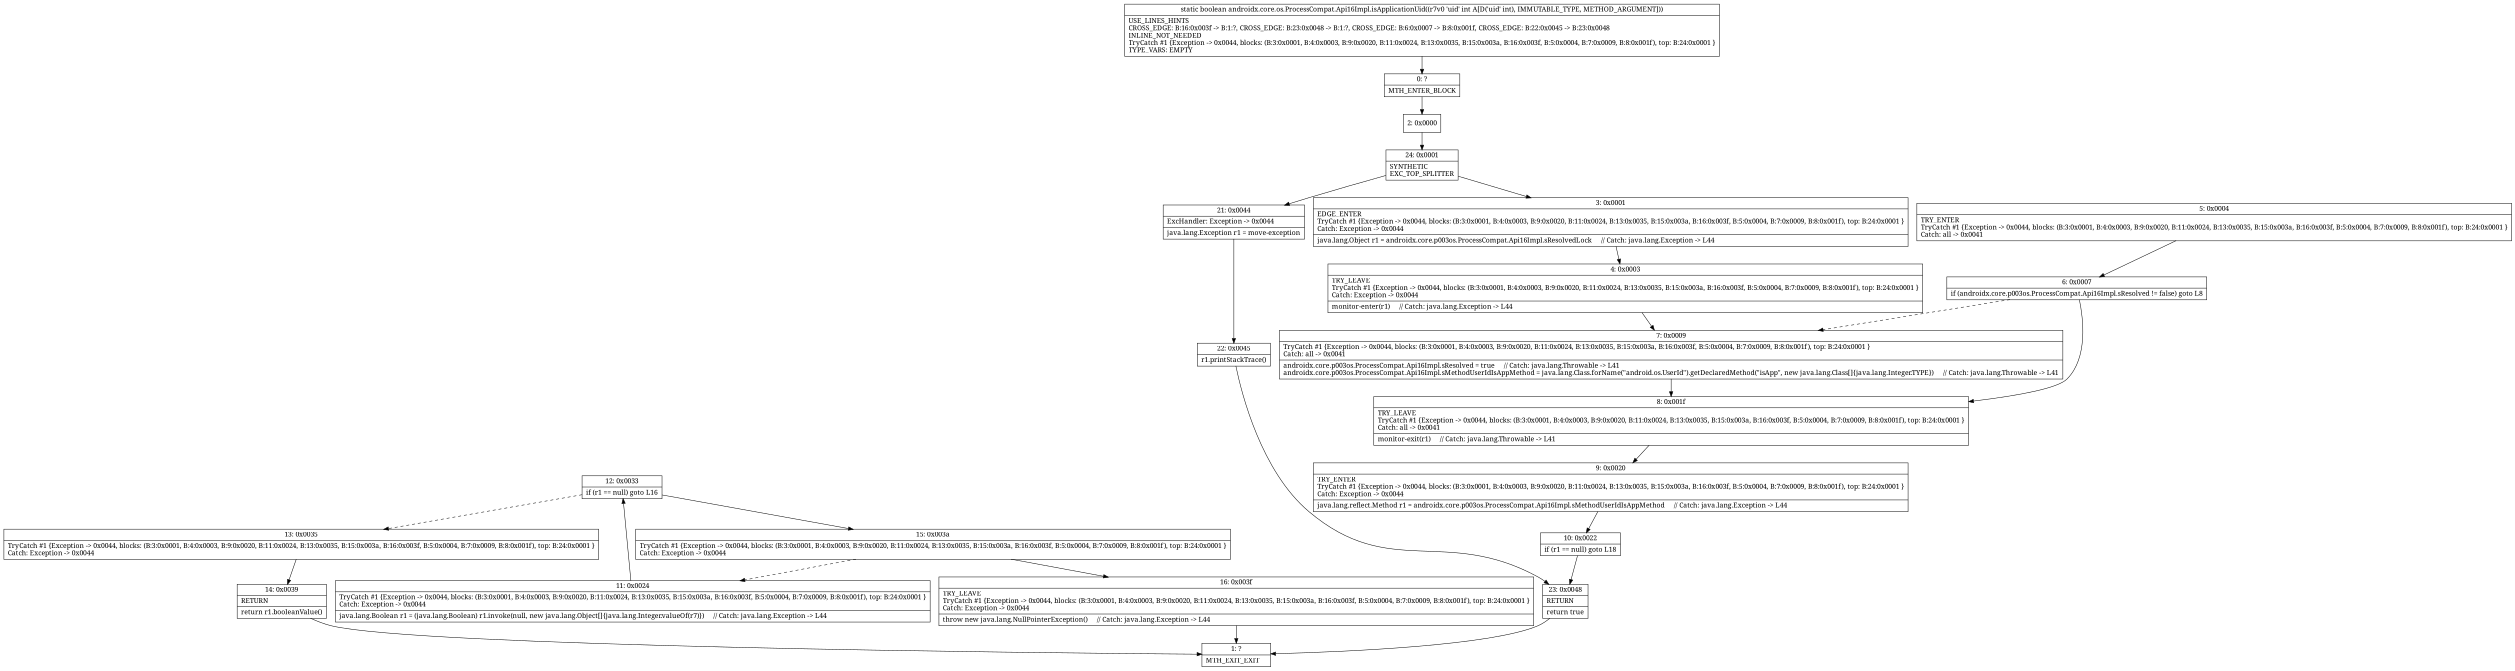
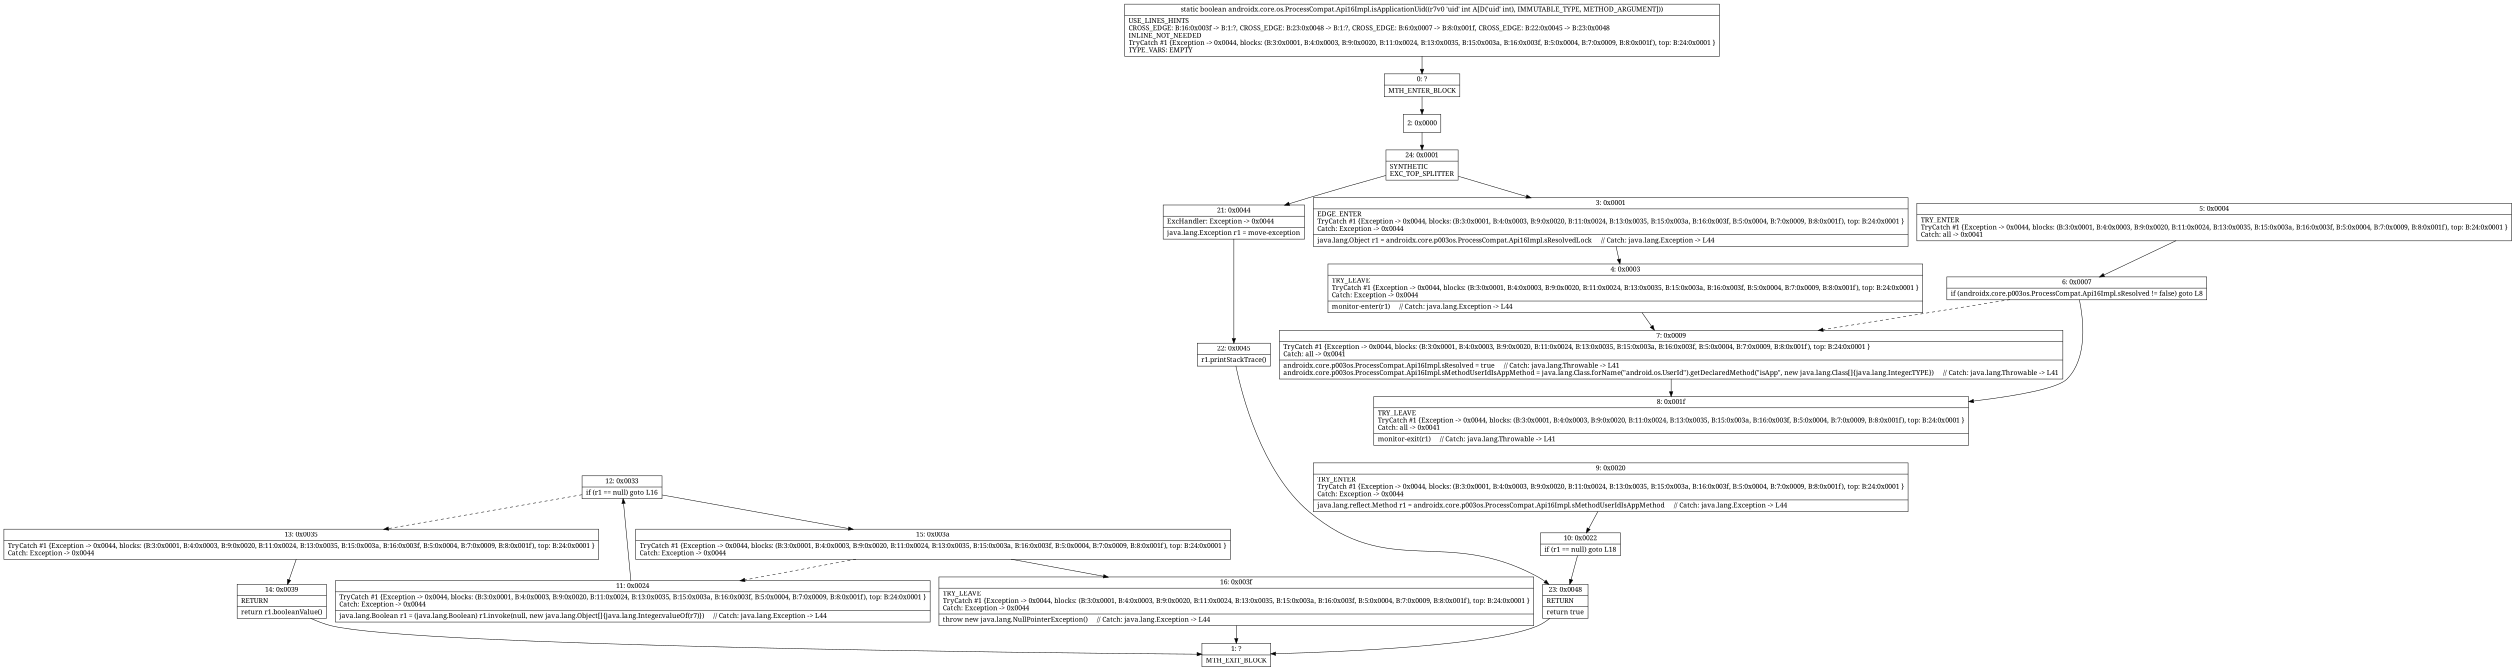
edge "8: 0x001f" -> "9: 0x0020": removed
node "1: ?": text "MTH_EXIT_EXIT" -> "MTH_EXIT_BLOCK"
